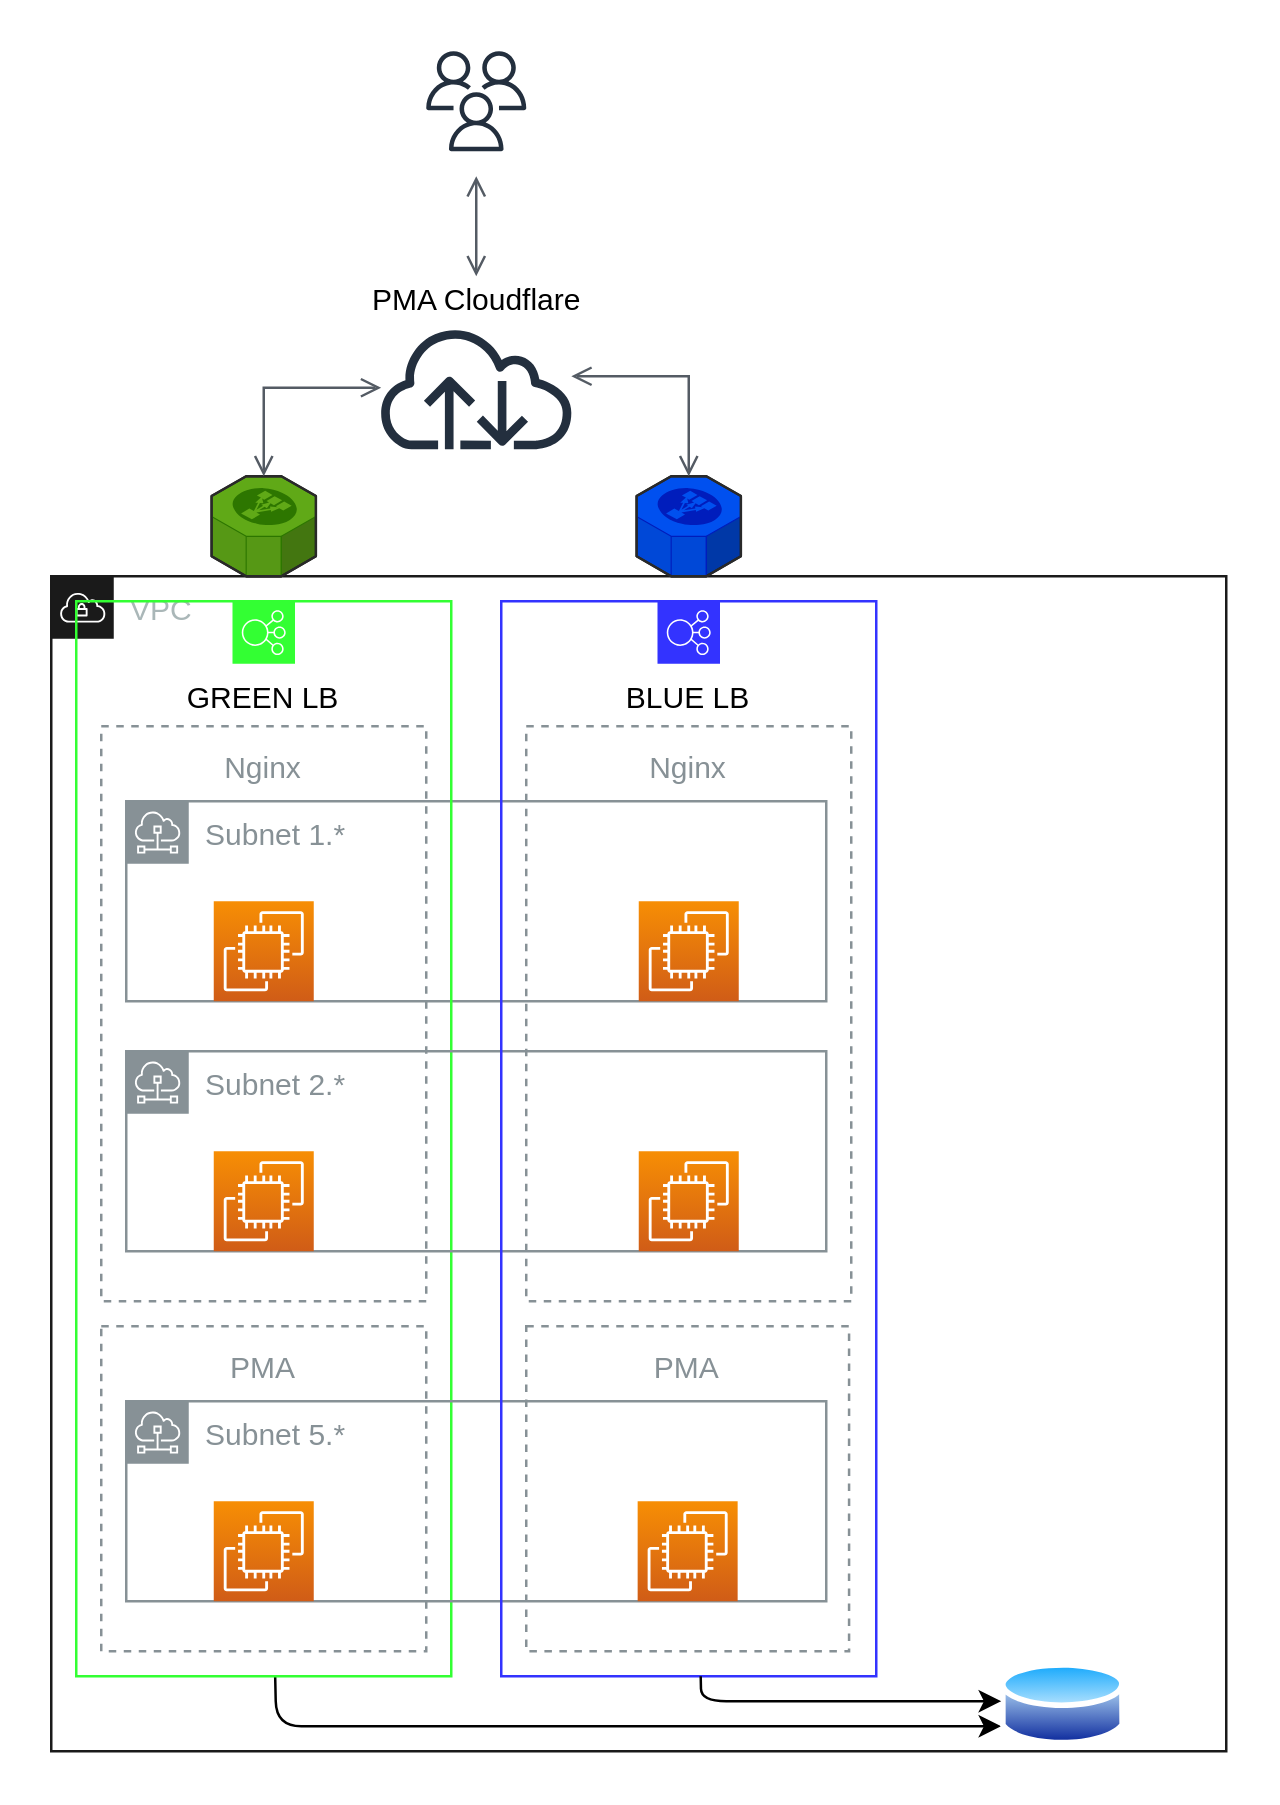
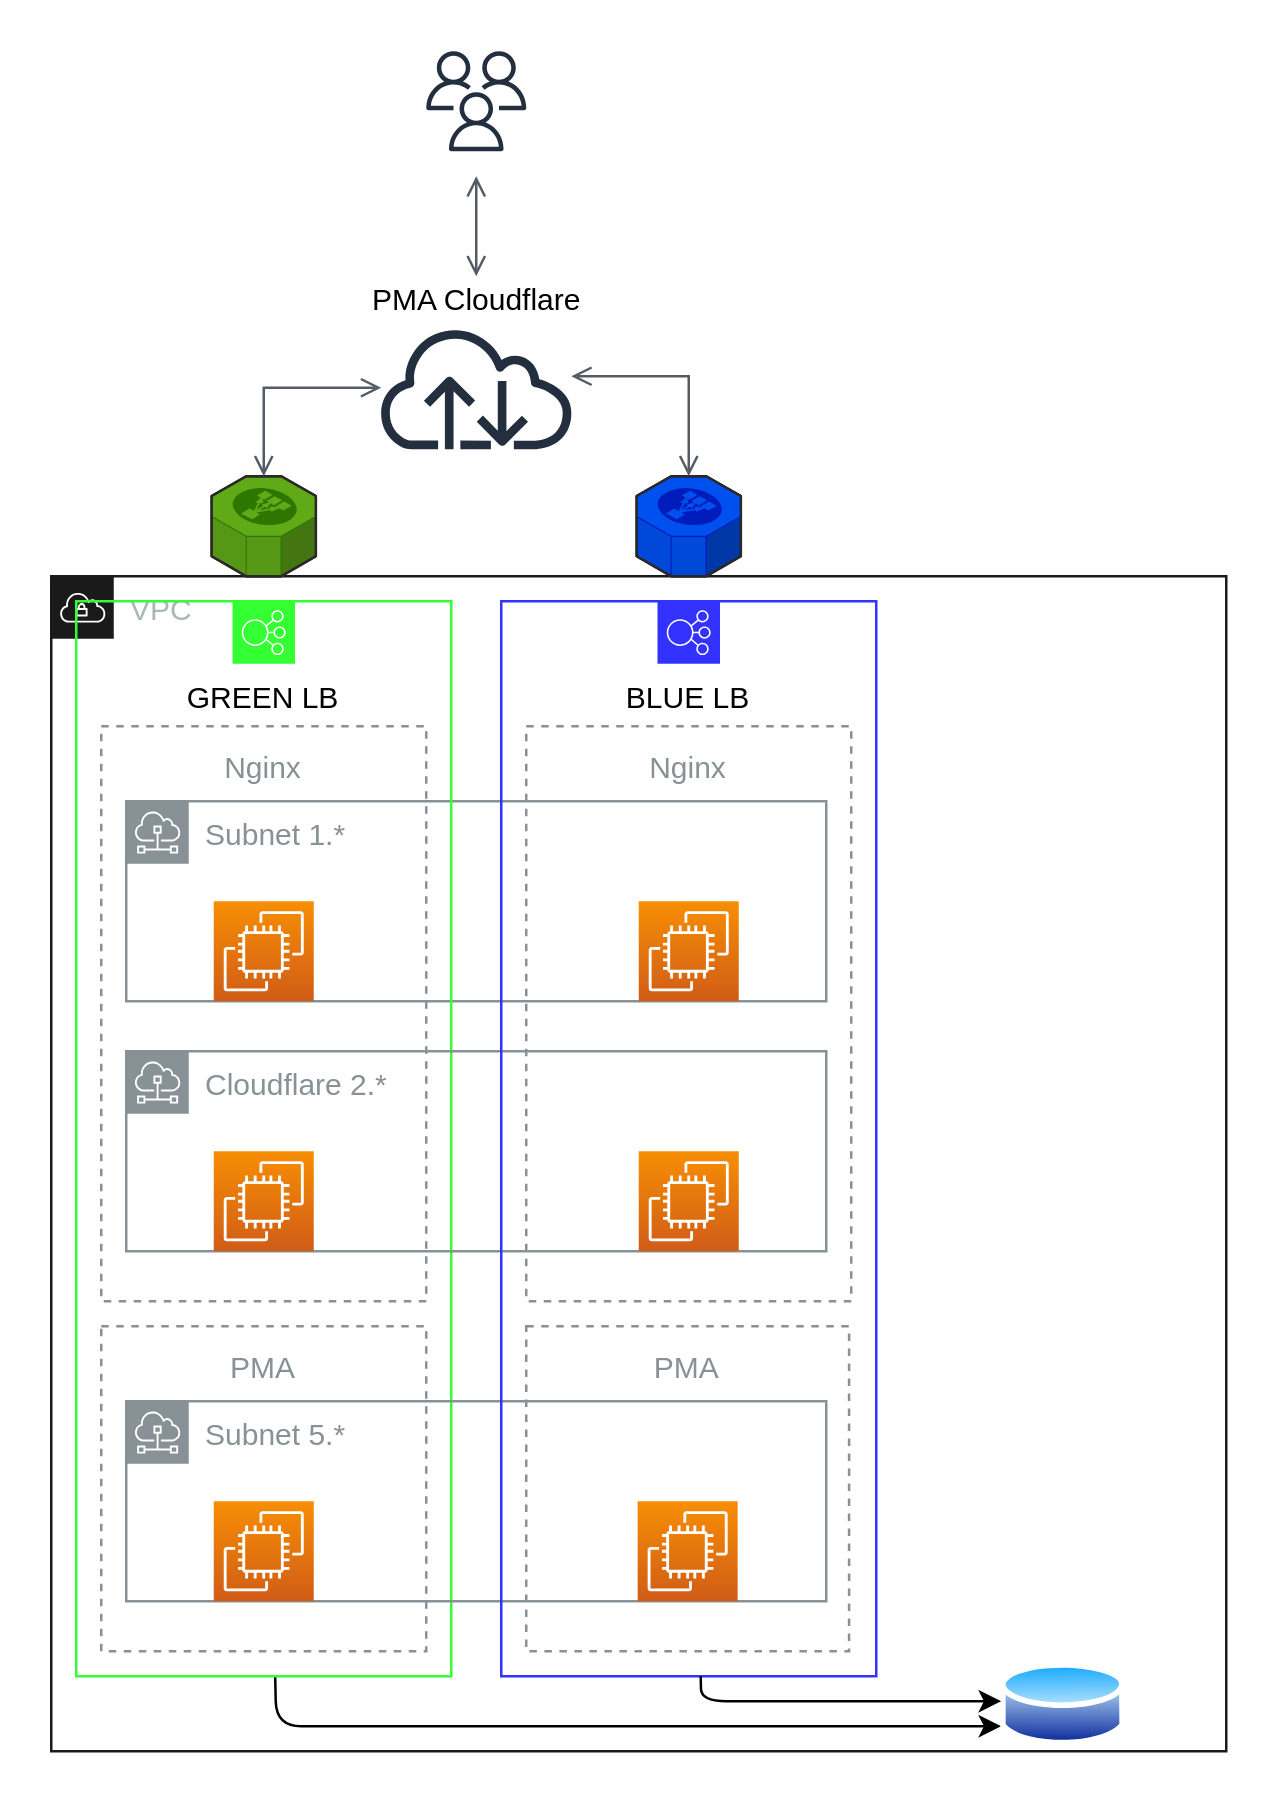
node "Subnet 2.*": label "Subnet 2.*" -> "Cloudflare 2.*"
